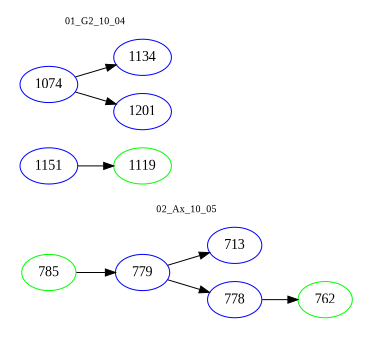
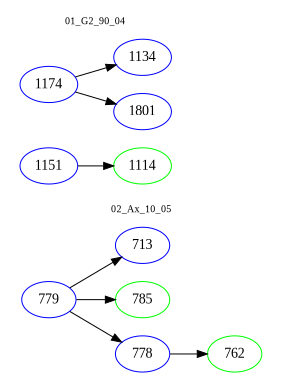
cluster "01_G2_10_04": label "01_G2_10_04" -> "01_G2_90_04"
node "1074": label "1074" -> "1174"
node "1201": label "1201" -> "1801"
node "1119": label "1119" -> "1114"
edge "785" -> "779": reversed
